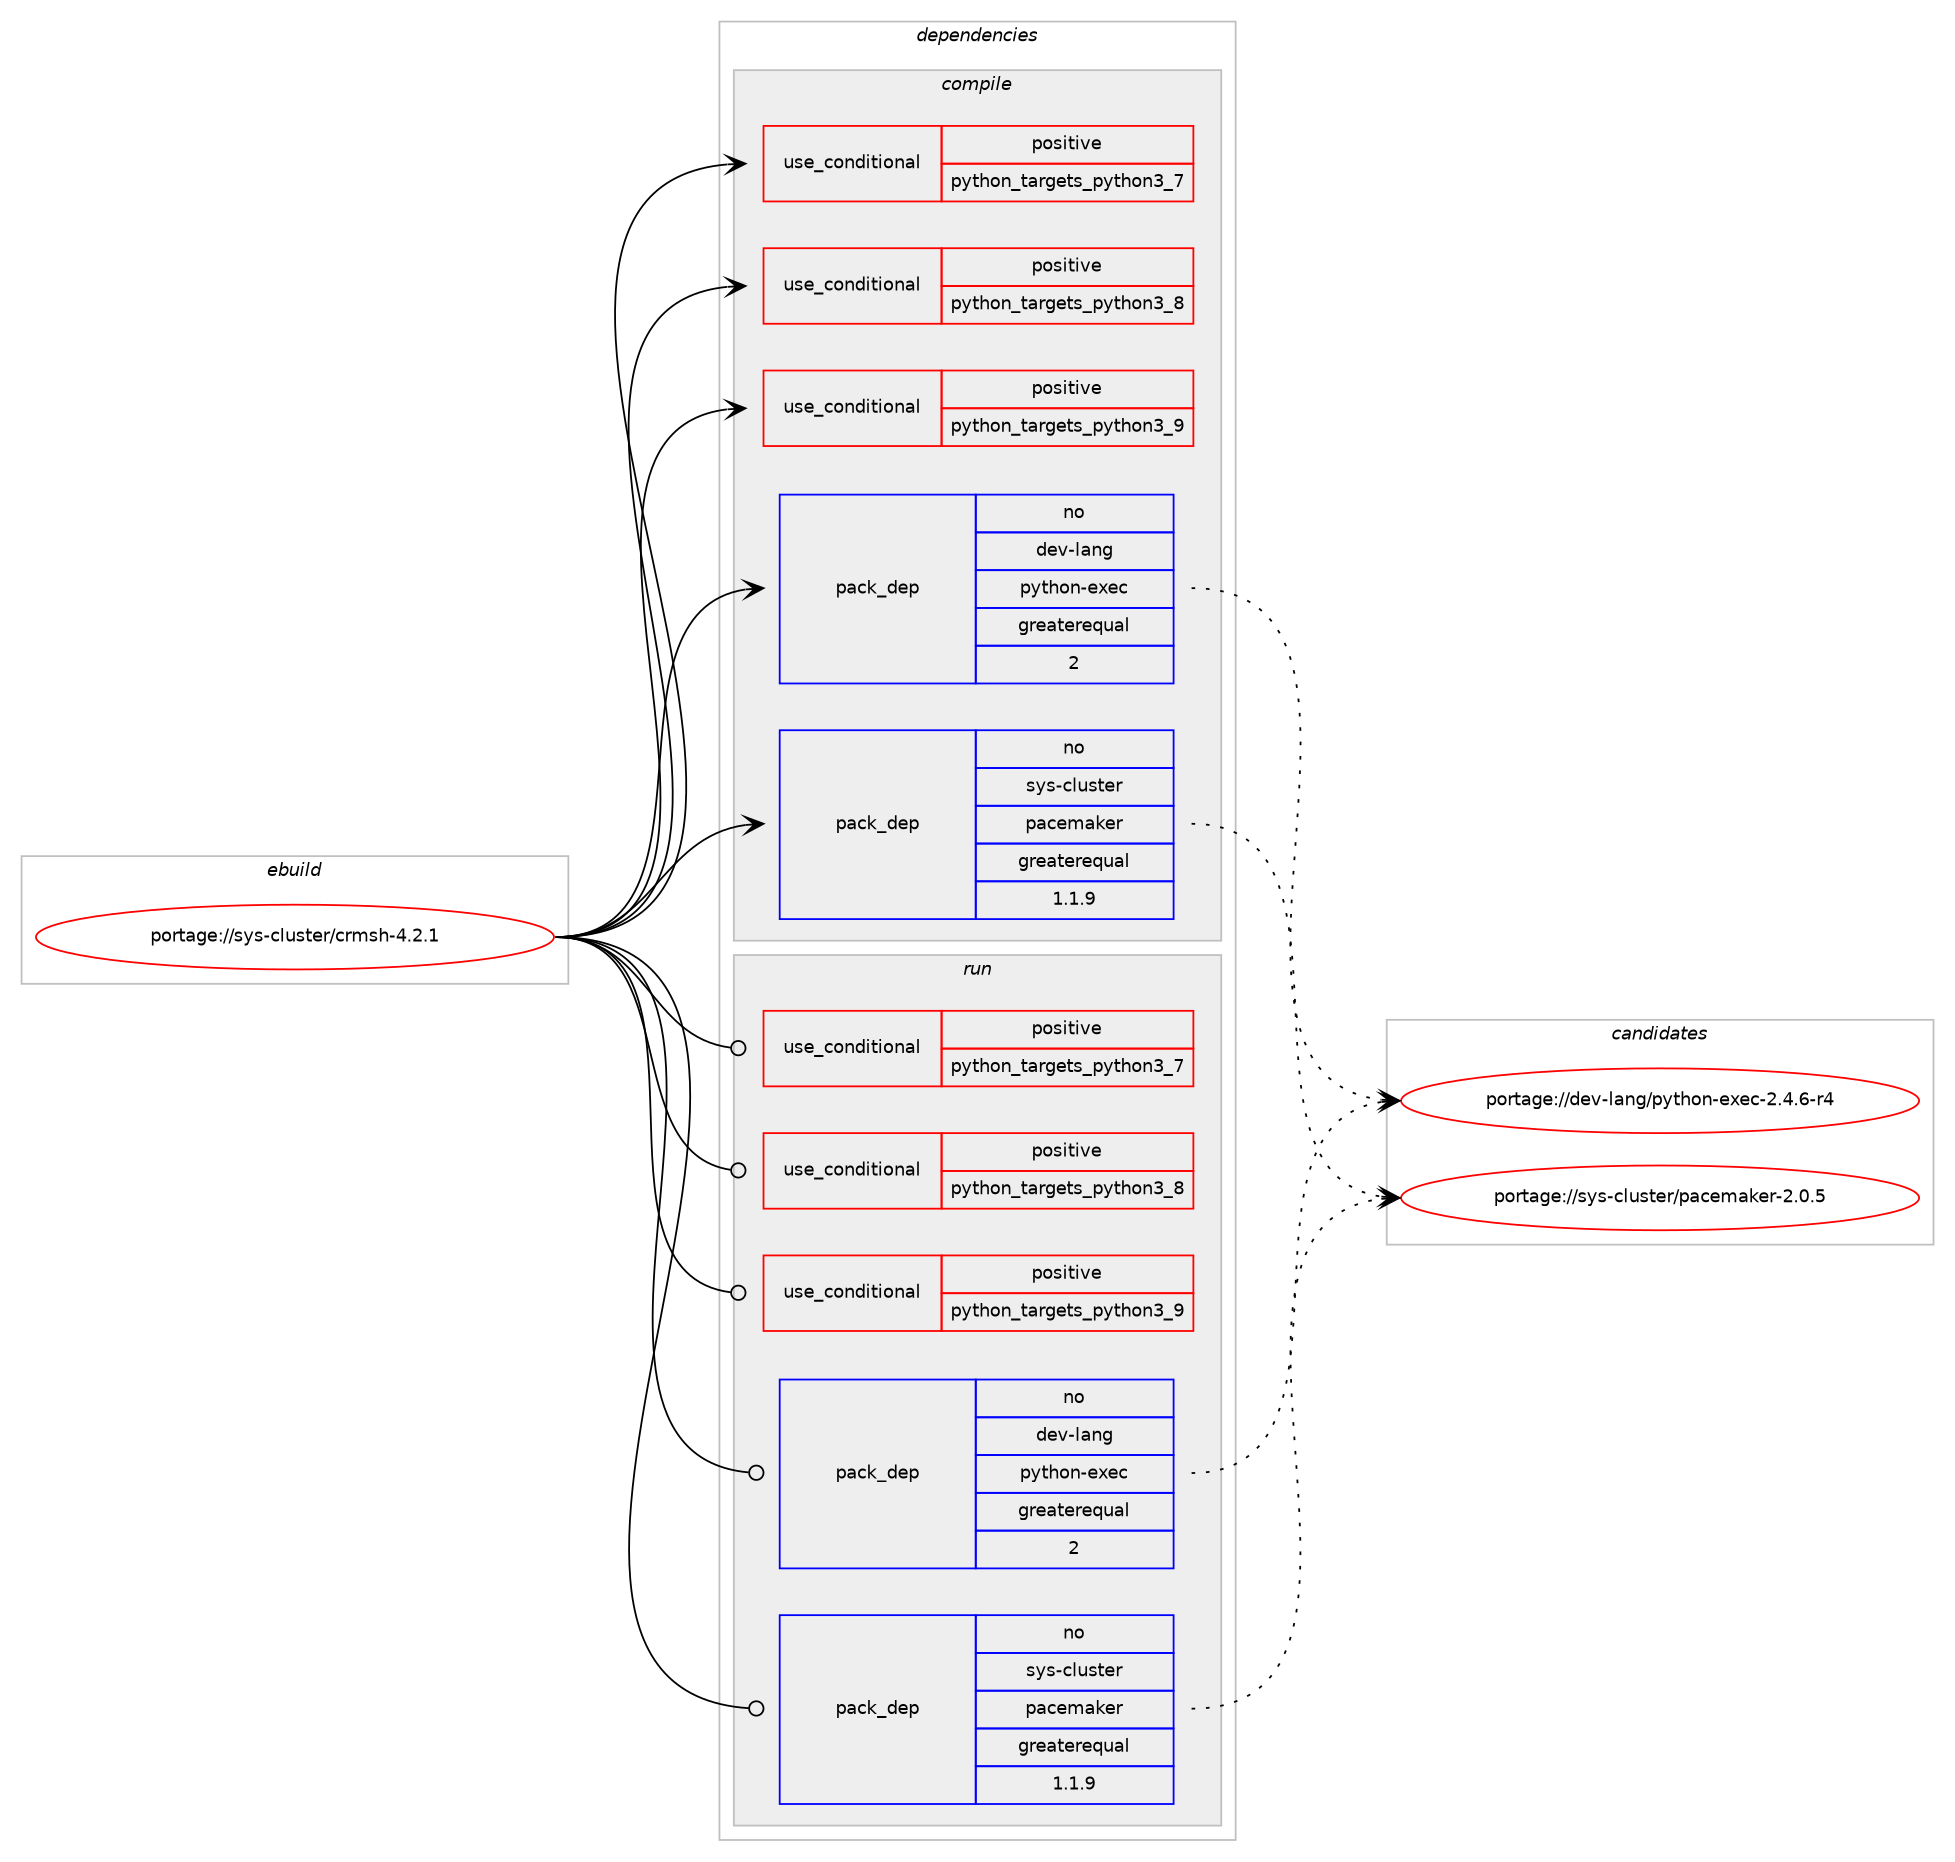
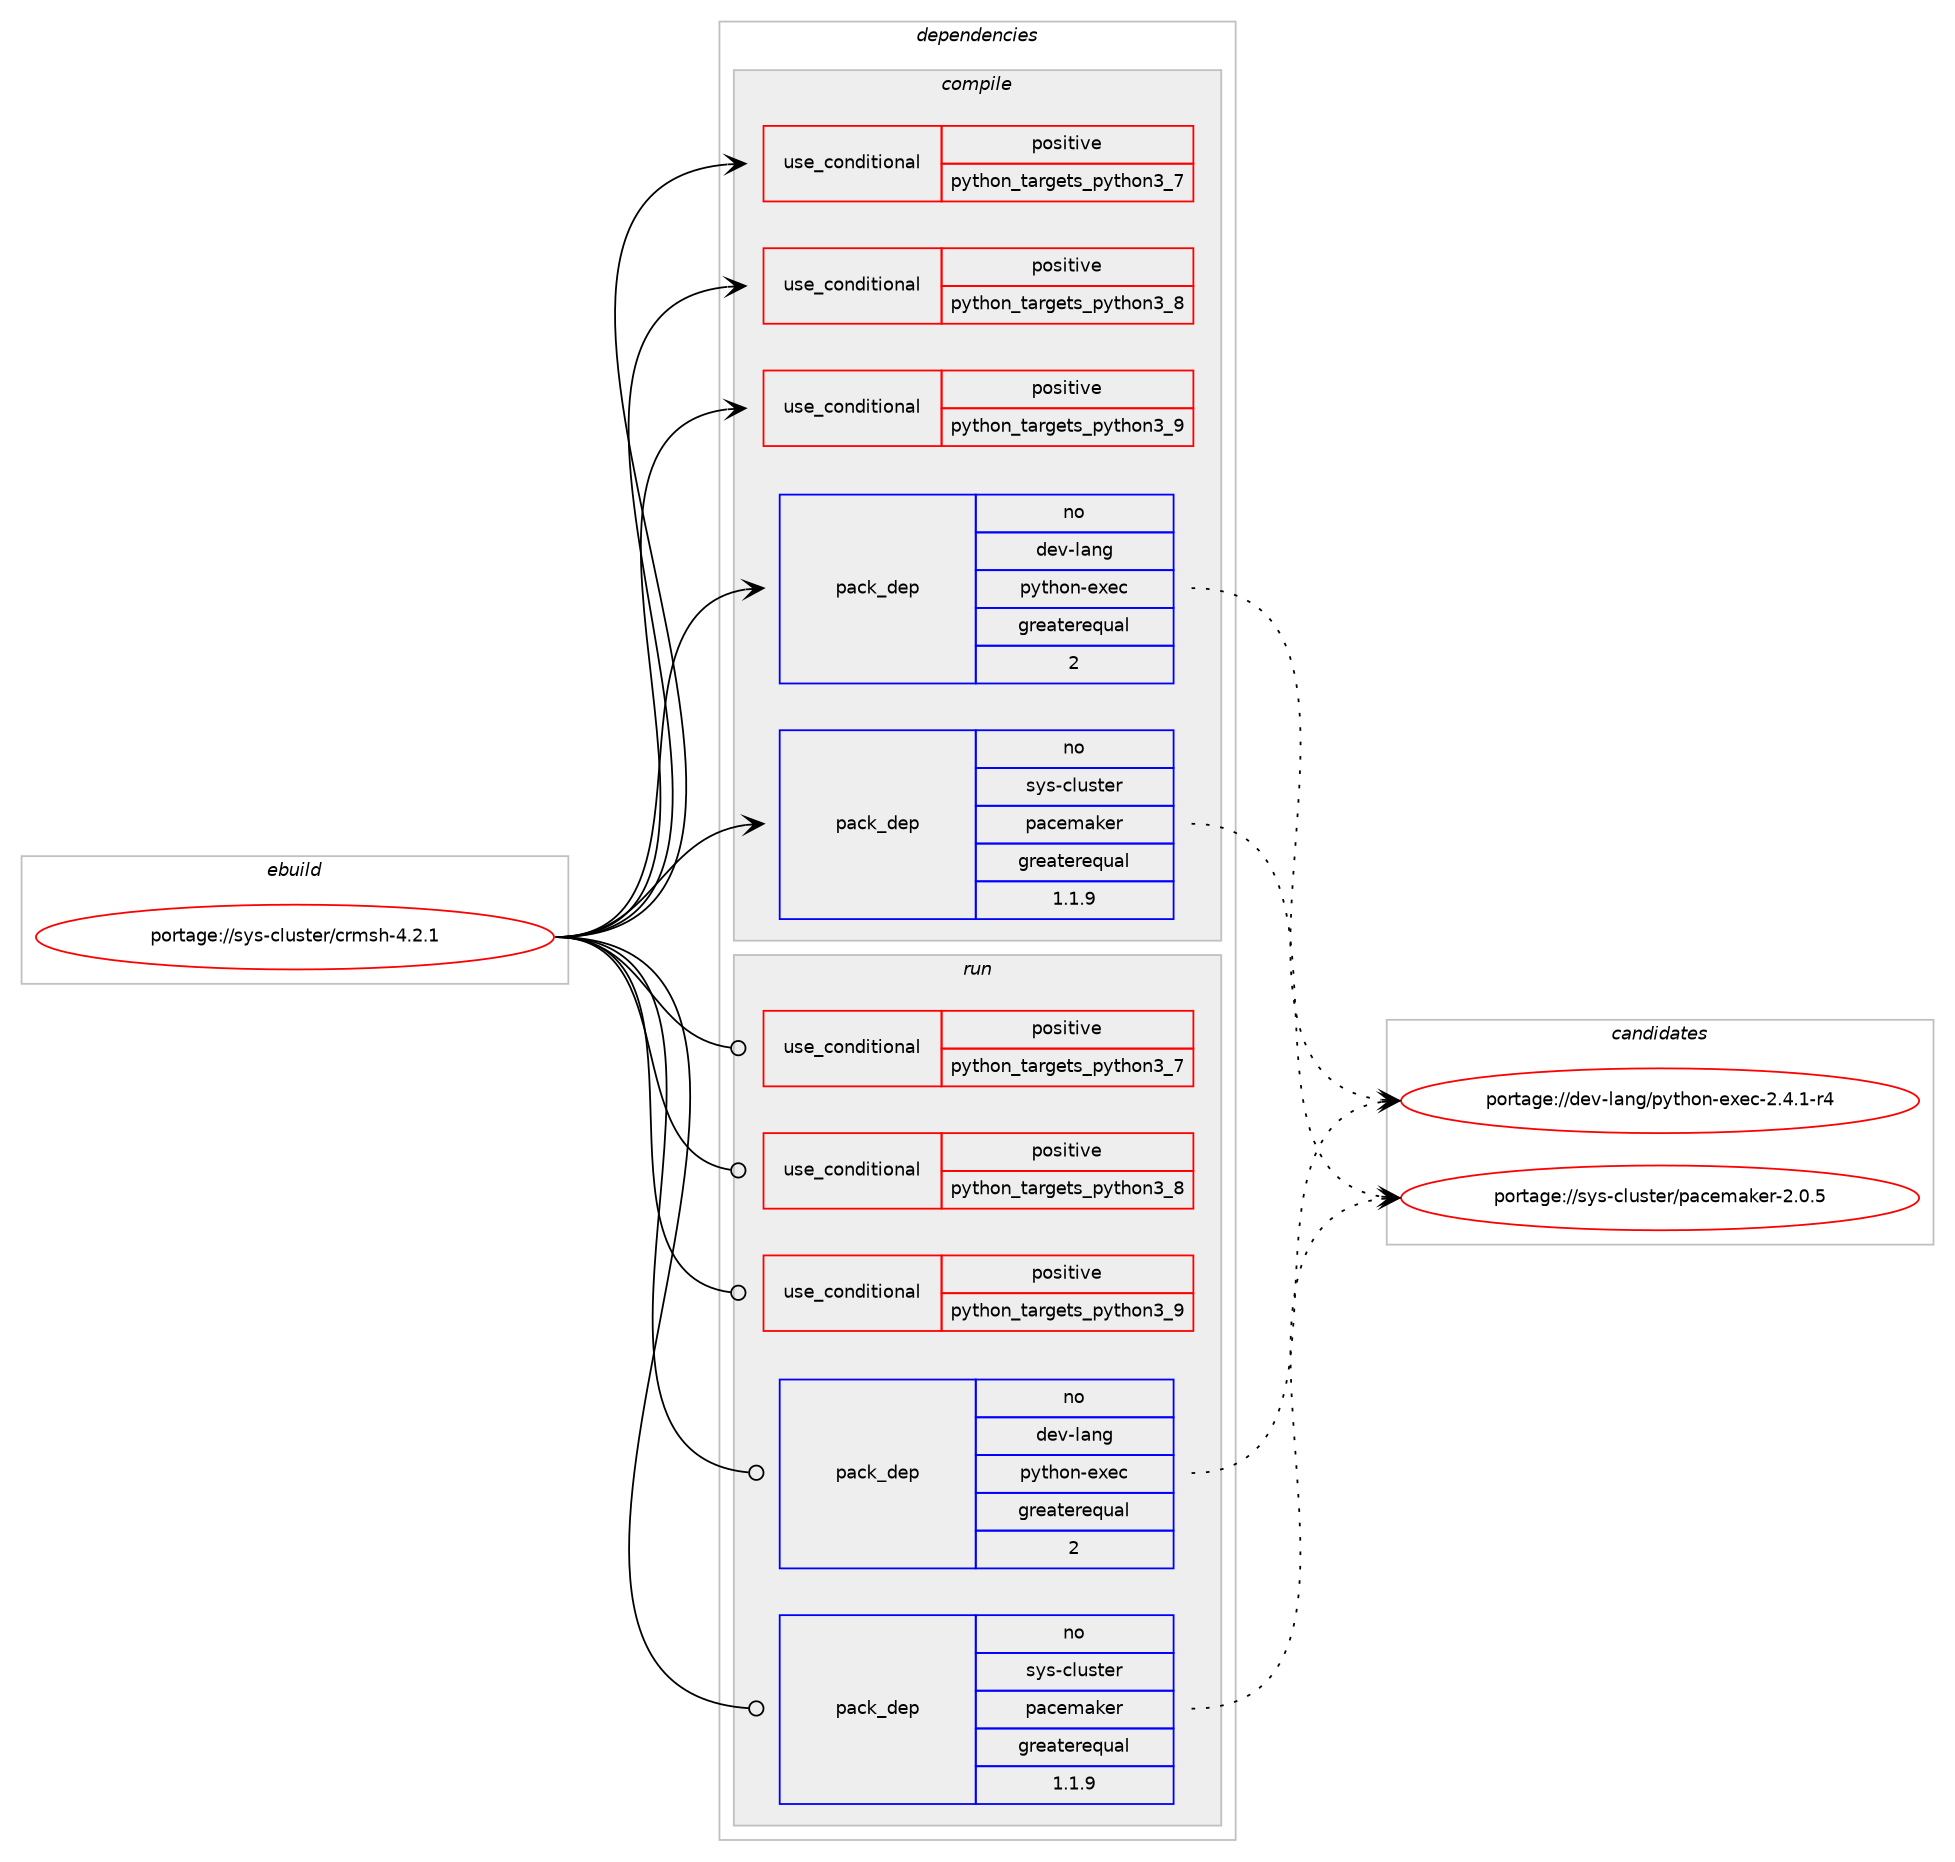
node "portage://dev-lang/python-exec-2.4.6-r4": label "portage://dev-lang/python-exec-2.4.6-r4" -> "portage://dev-lang/python-exec-2.4.1-r4"
